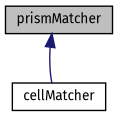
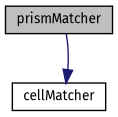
edge "cellMatcher" -> "prismMatcher": reversed
